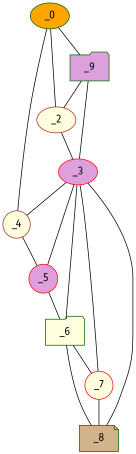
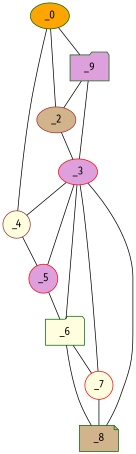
node "_2": fillcolor lightyellow -> tan
